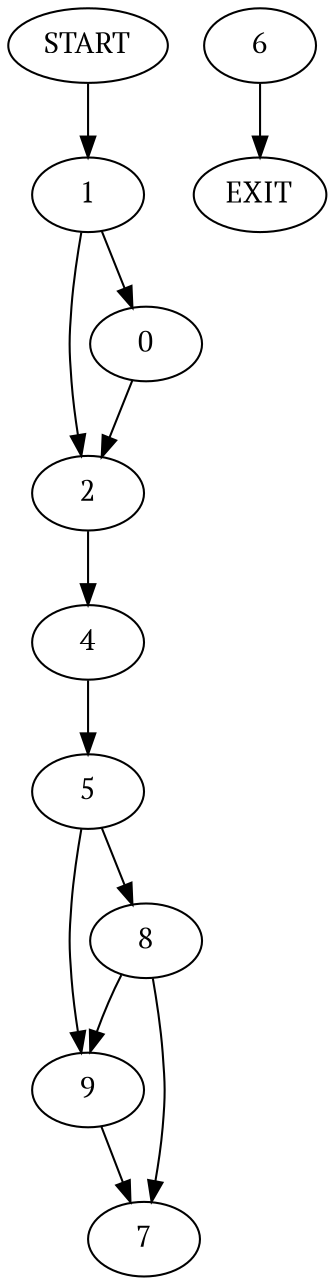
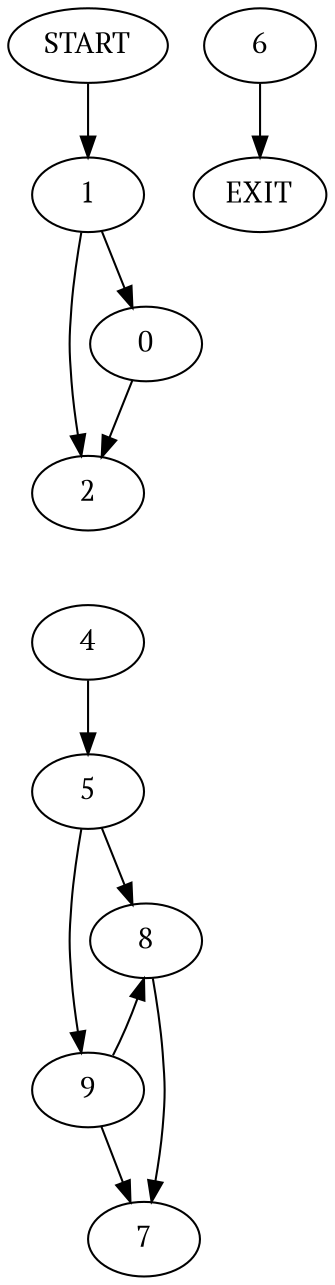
edge "2" -> "4": removed
edge "8" -> "9": reversed
